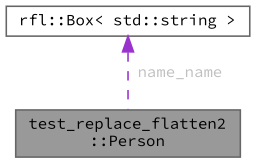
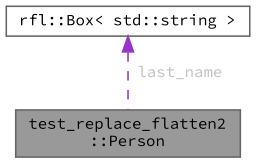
edge "test_replace_flatten2 ::Person" -> "rfl::Box< std::string >": label " name_name" -> " last_name"
